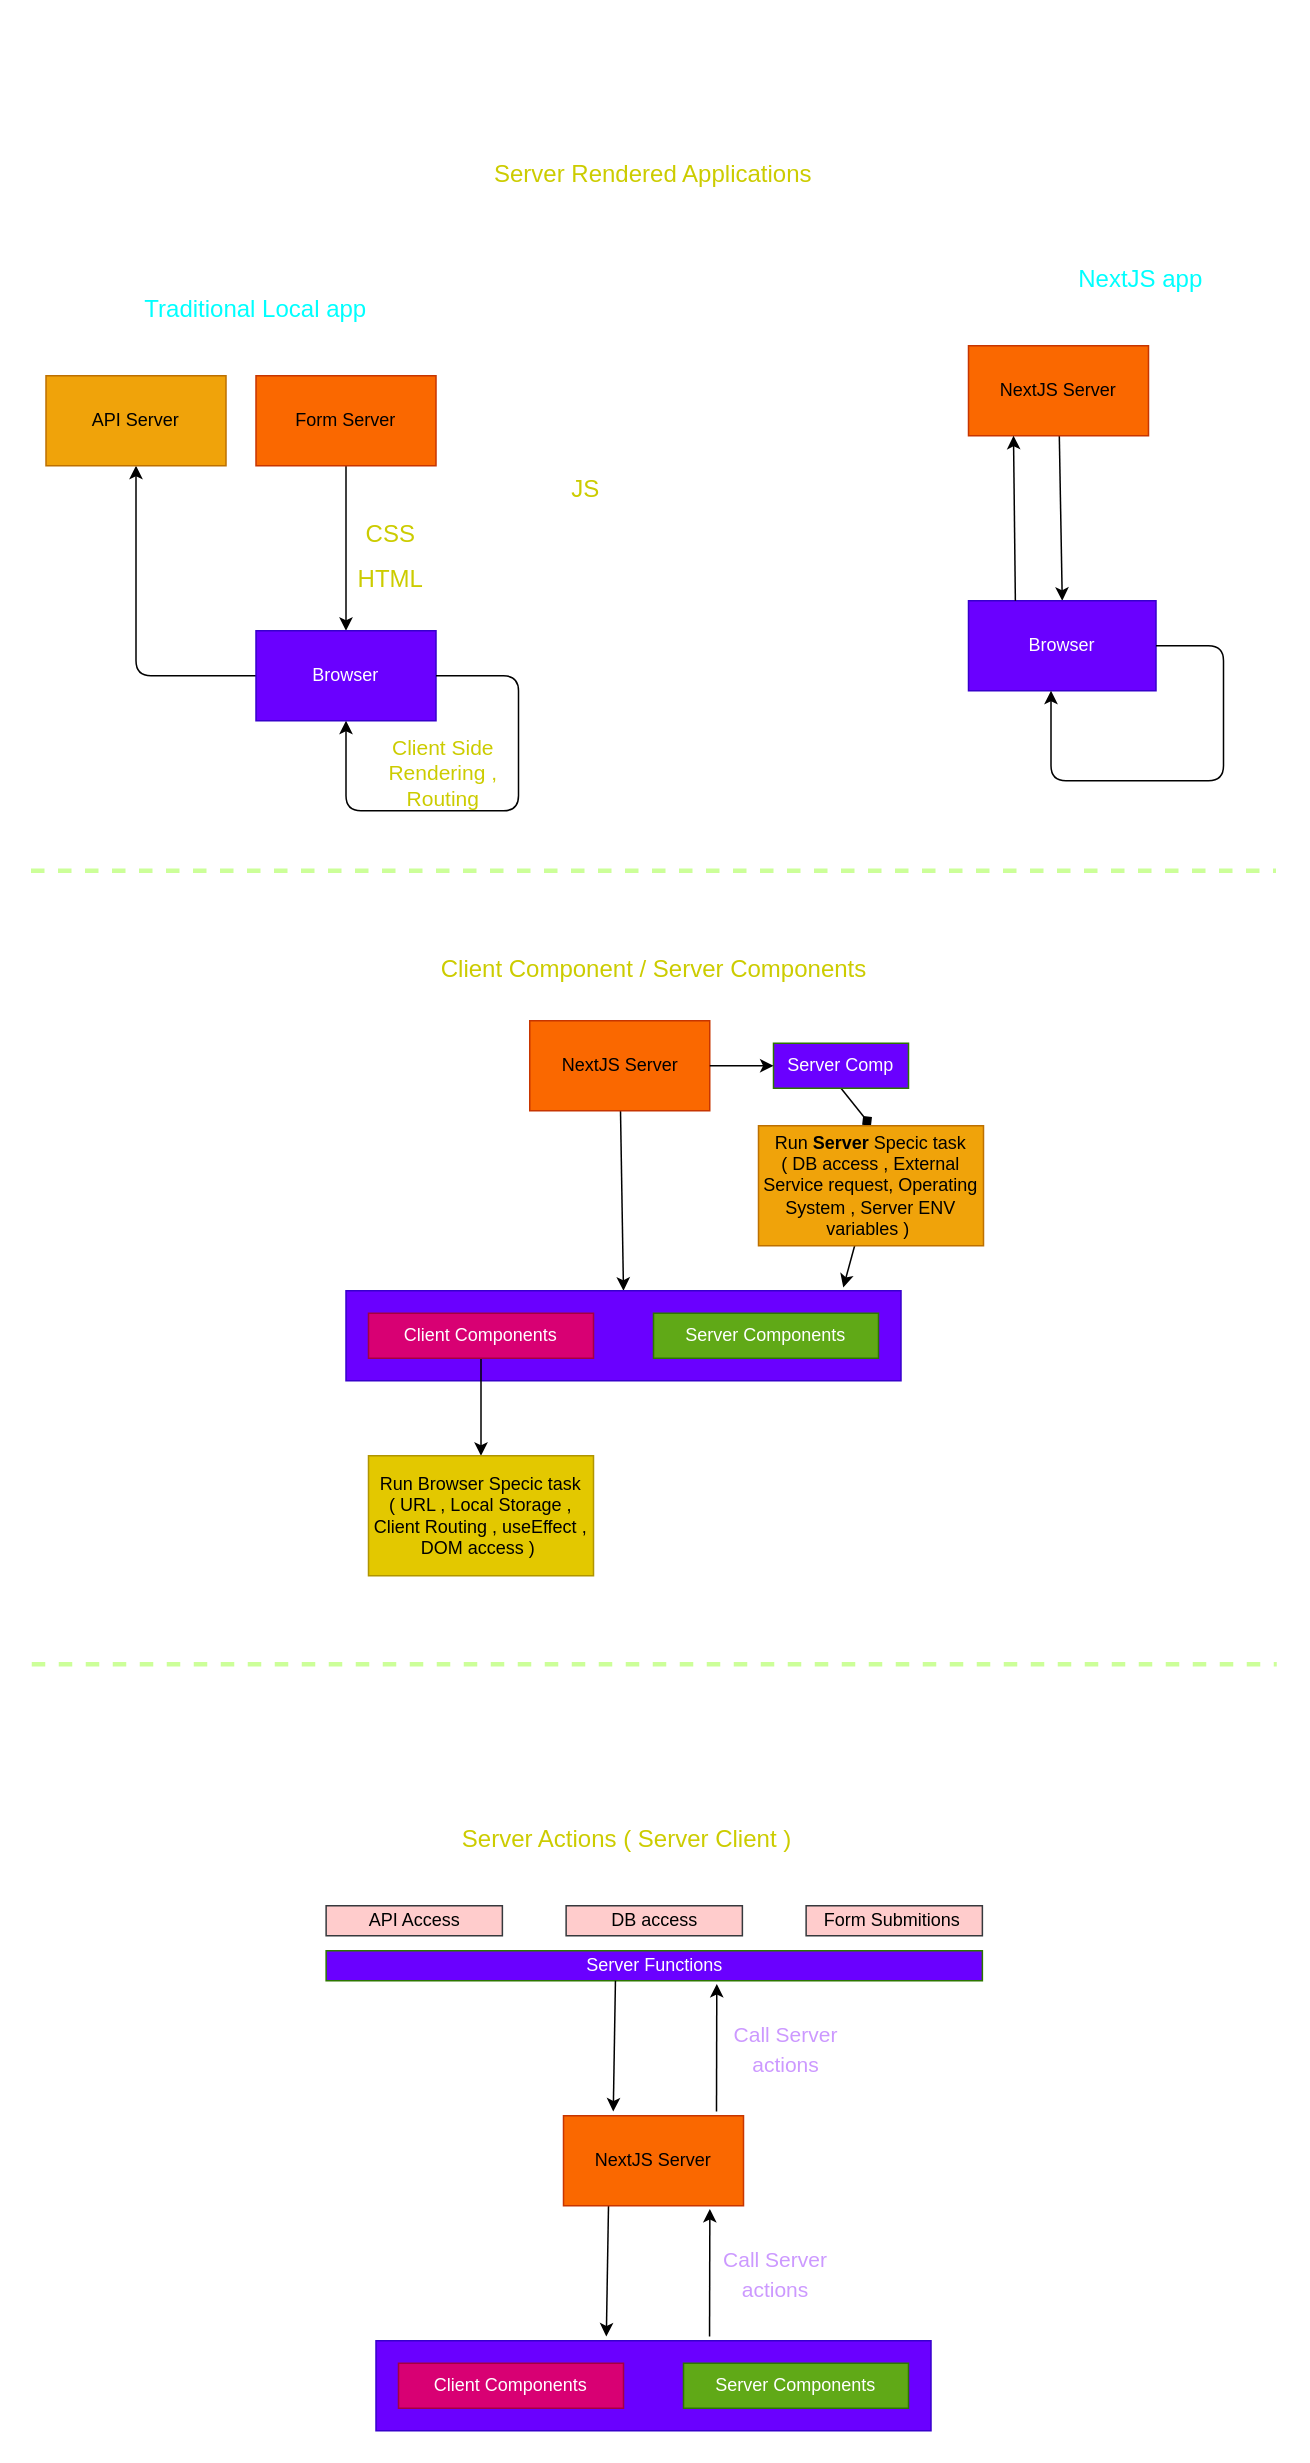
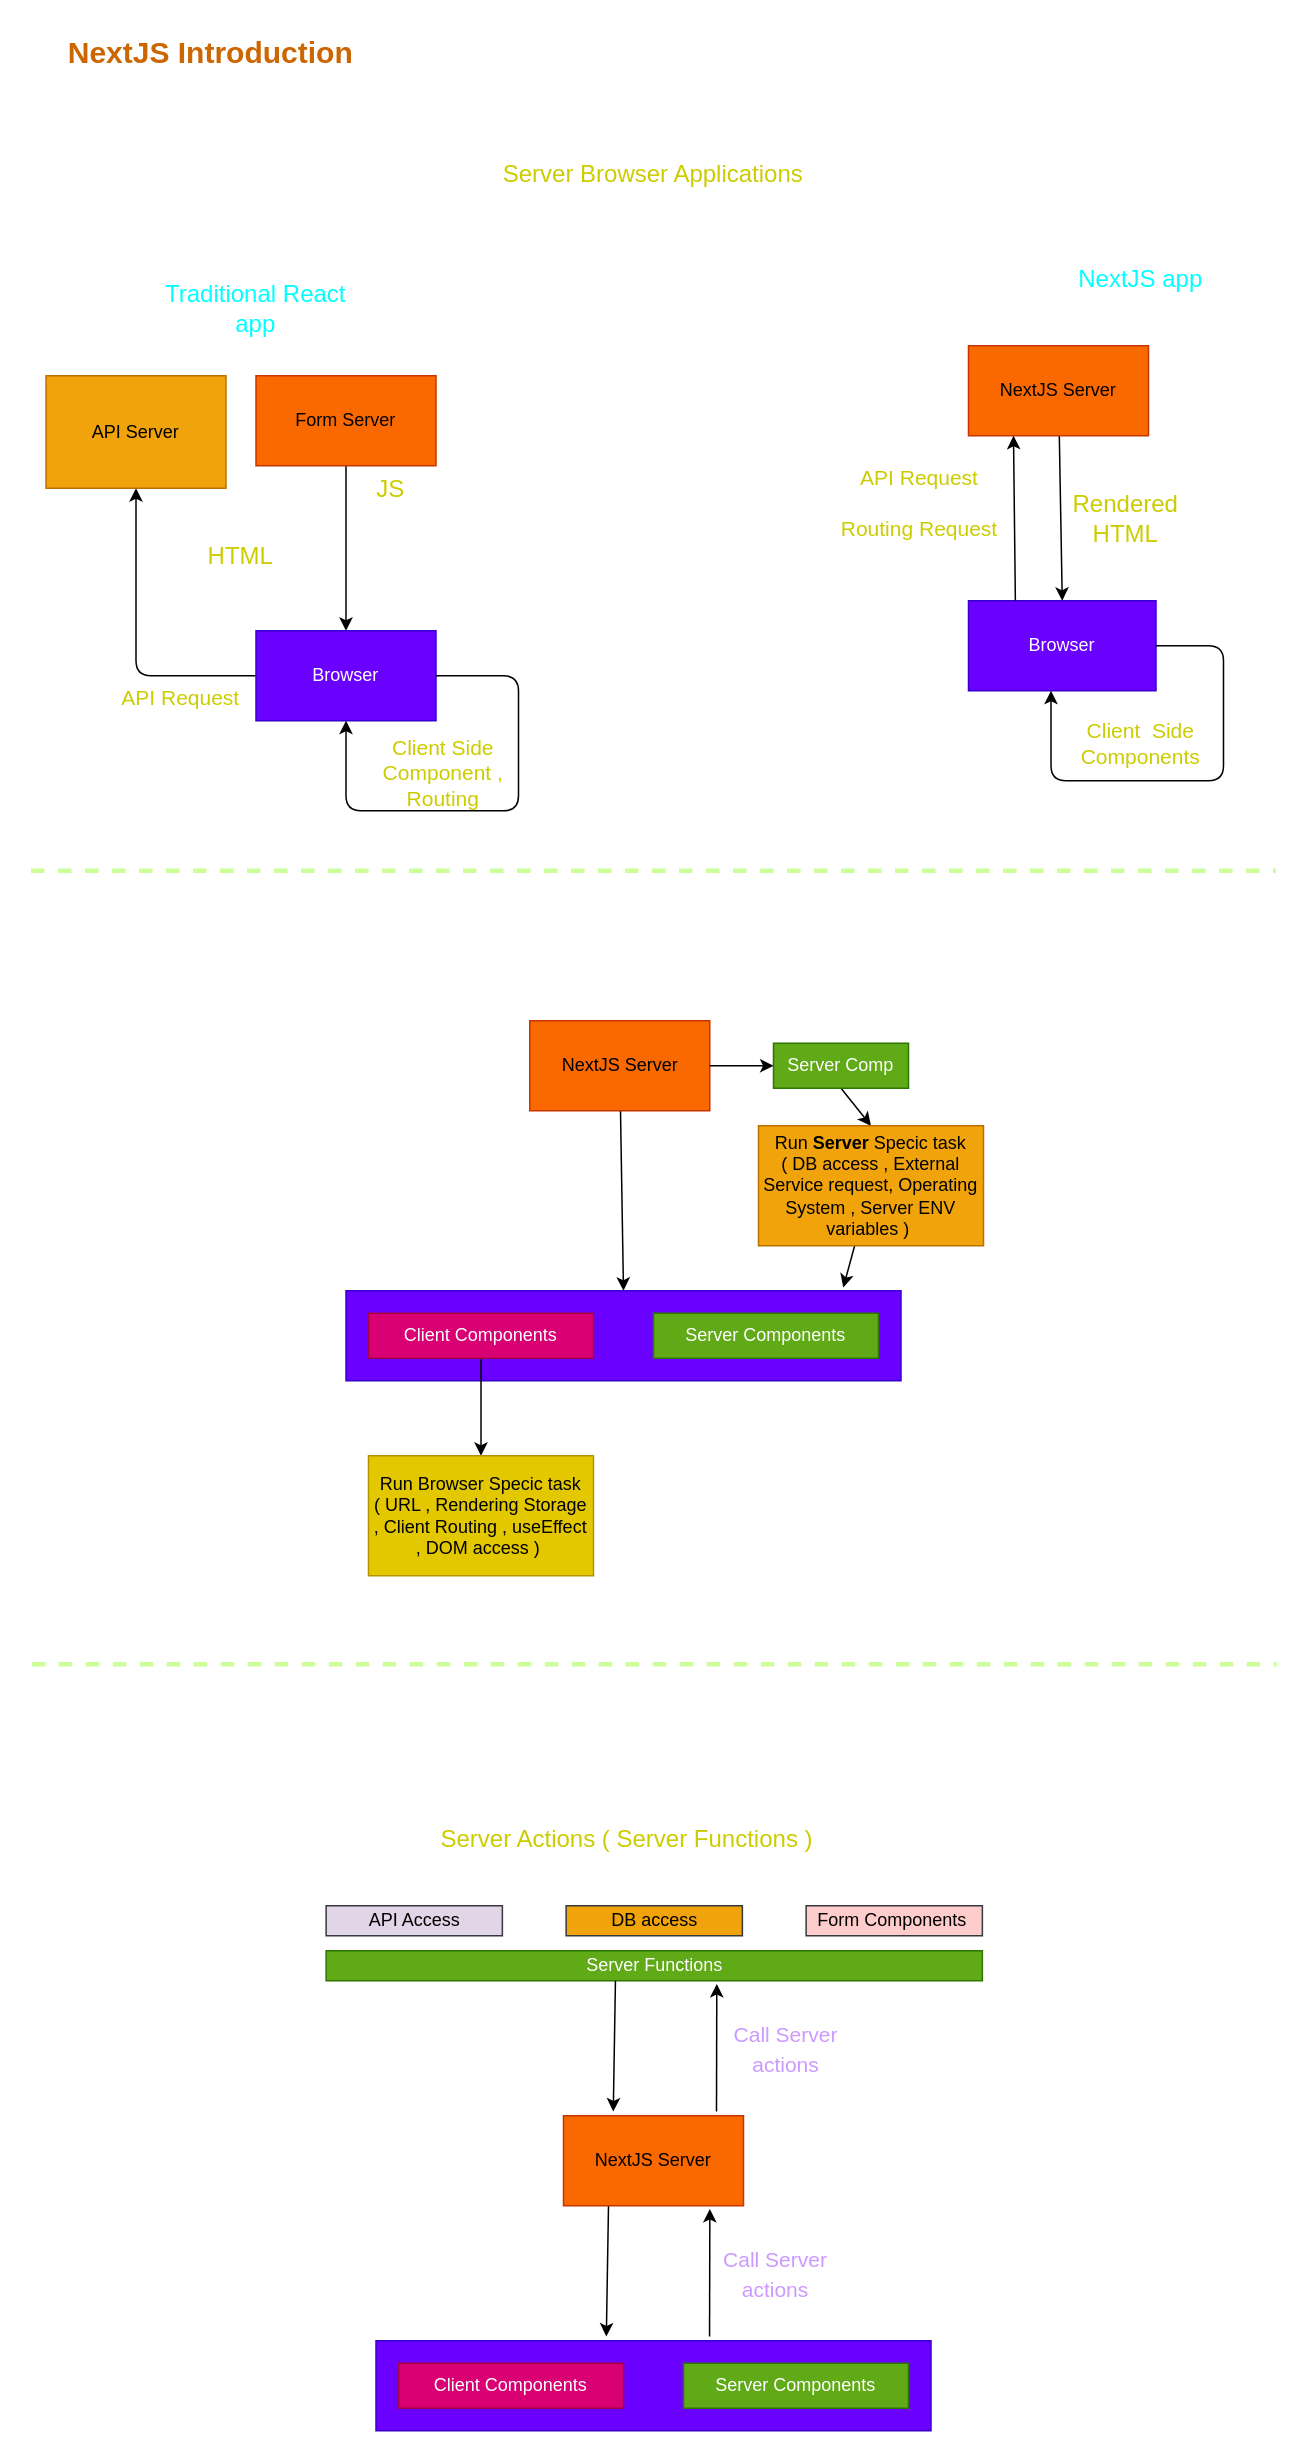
node "NextJS Introduction": added
node "Server Rendered Applications": label "Server Rendered Applications" -> "Server Browser Applications"
node "Traditional Local app": label "Traditional Local app" -> "Traditional React app"
node "API Server": size 180x90 -> 180x113
node "JS": moved (586, 488) -> (391, 488)
node "API Request Routing Request": added
node "Rendered HTML": added
node "CSS": removed
node "HTML": moved (391, 578) -> (241, 556)
node "API Request": added
node "Client Side Components": added
node "Client Side Rendering , Routing": label "Client Side Rendering , Routing" -> "Client Side Component , Routing"
node "Client Component / Server Components": removed
node "Server Comp": fillcolor #6a00ff -> #60a917
edge "Server Comp" -> "Run Server Specic task ( DB access , External Service request, Operating System , Server ENV variables )": arrowhead diamond -> classic
node "Run Browser Specic task ( URL , Local Storage , Client Routing , useEffect , DOM access )": label "Run Browser Specic task ( URL , Local Storage , Client Routing , useEffect , DOM access )" -> "Run Browser Specic task ( URL , Rendering Storage , Client Routing , useEffect , DOM access )"
node "Server Actions ( Server Client )": label "Server Actions ( Server Client )" -> "Server Actions ( Server Functions )"
node "API Access": fillcolor #ffcccc -> #e1d5e7
node "DB access": fillcolor #ffcccc -> #f0a30a
node "Form Submitions": label "Form Submitions" -> "Form Components"
node "Server Functions": fillcolor #6a00ff -> #60a917
